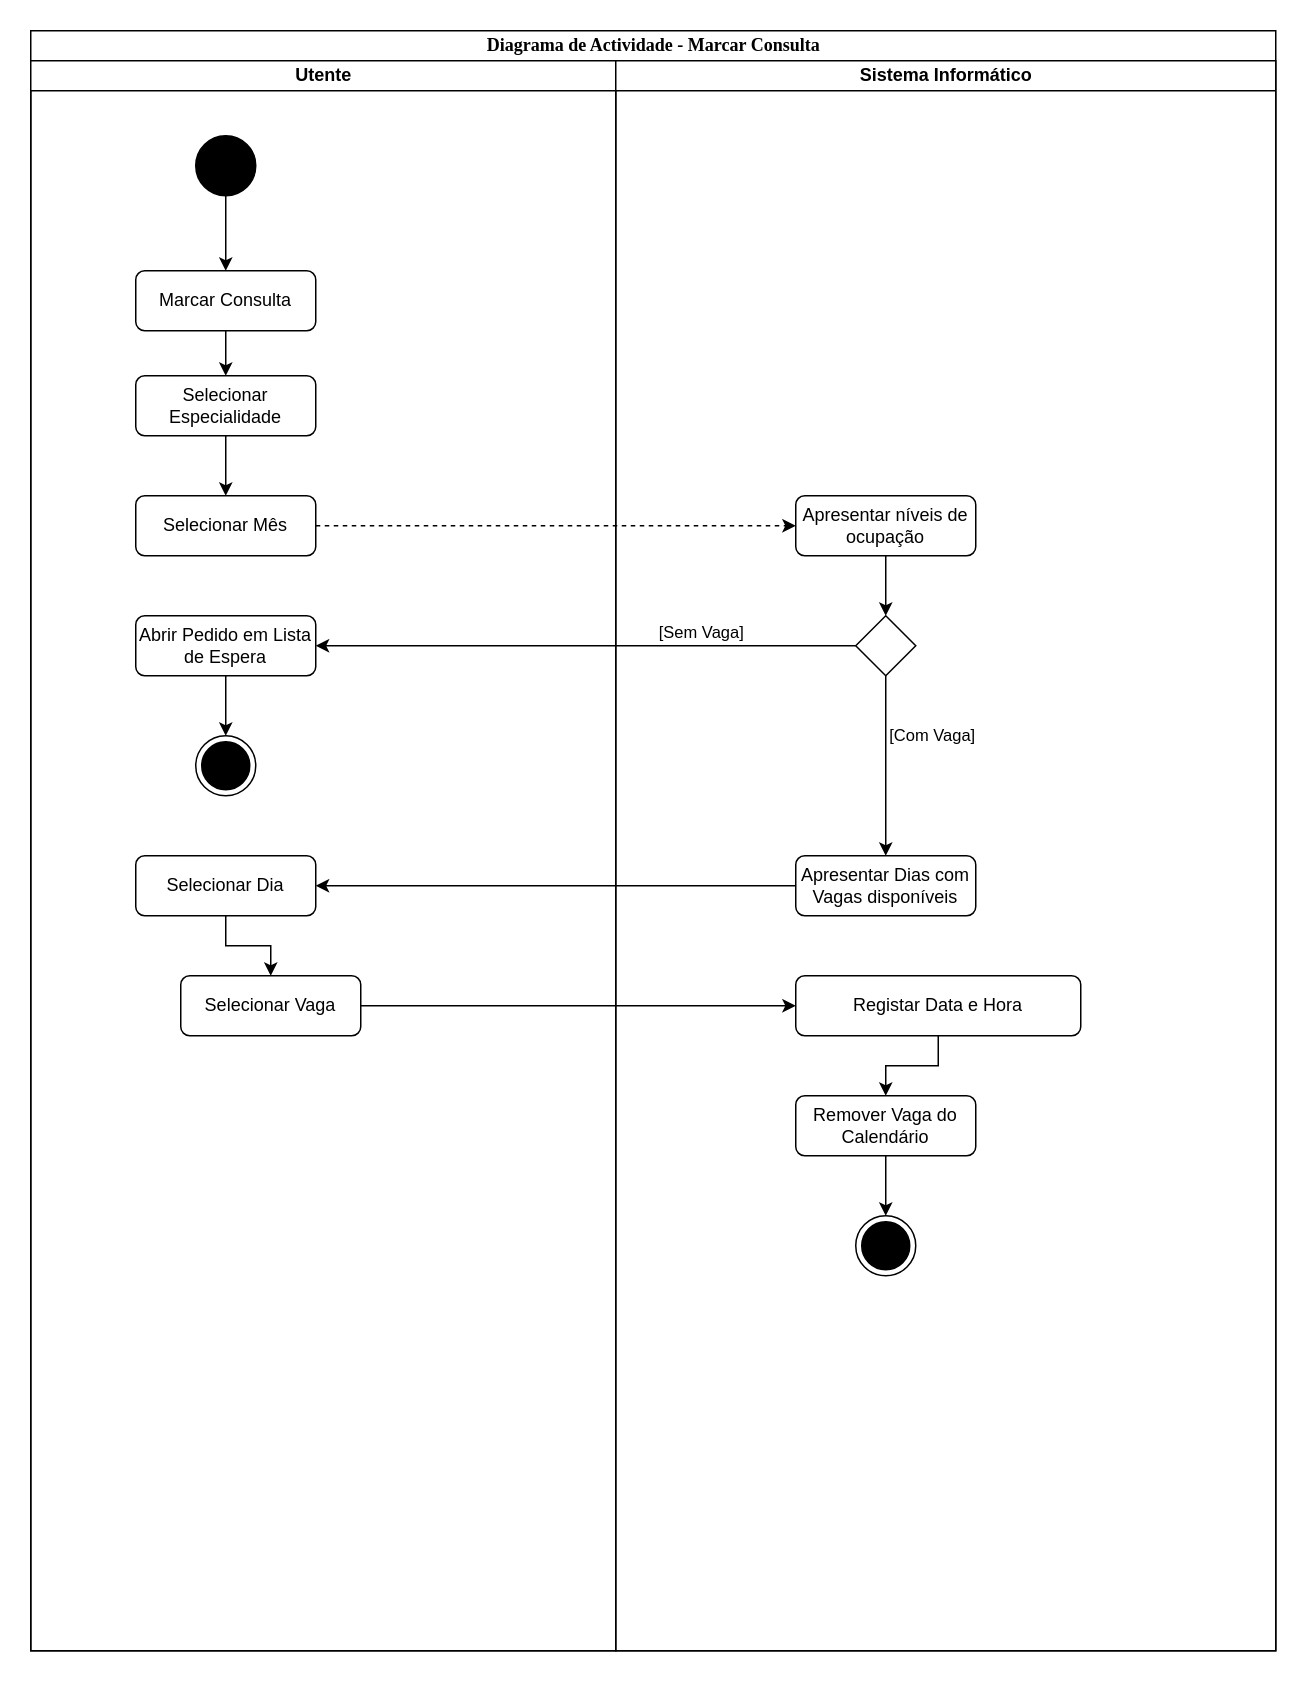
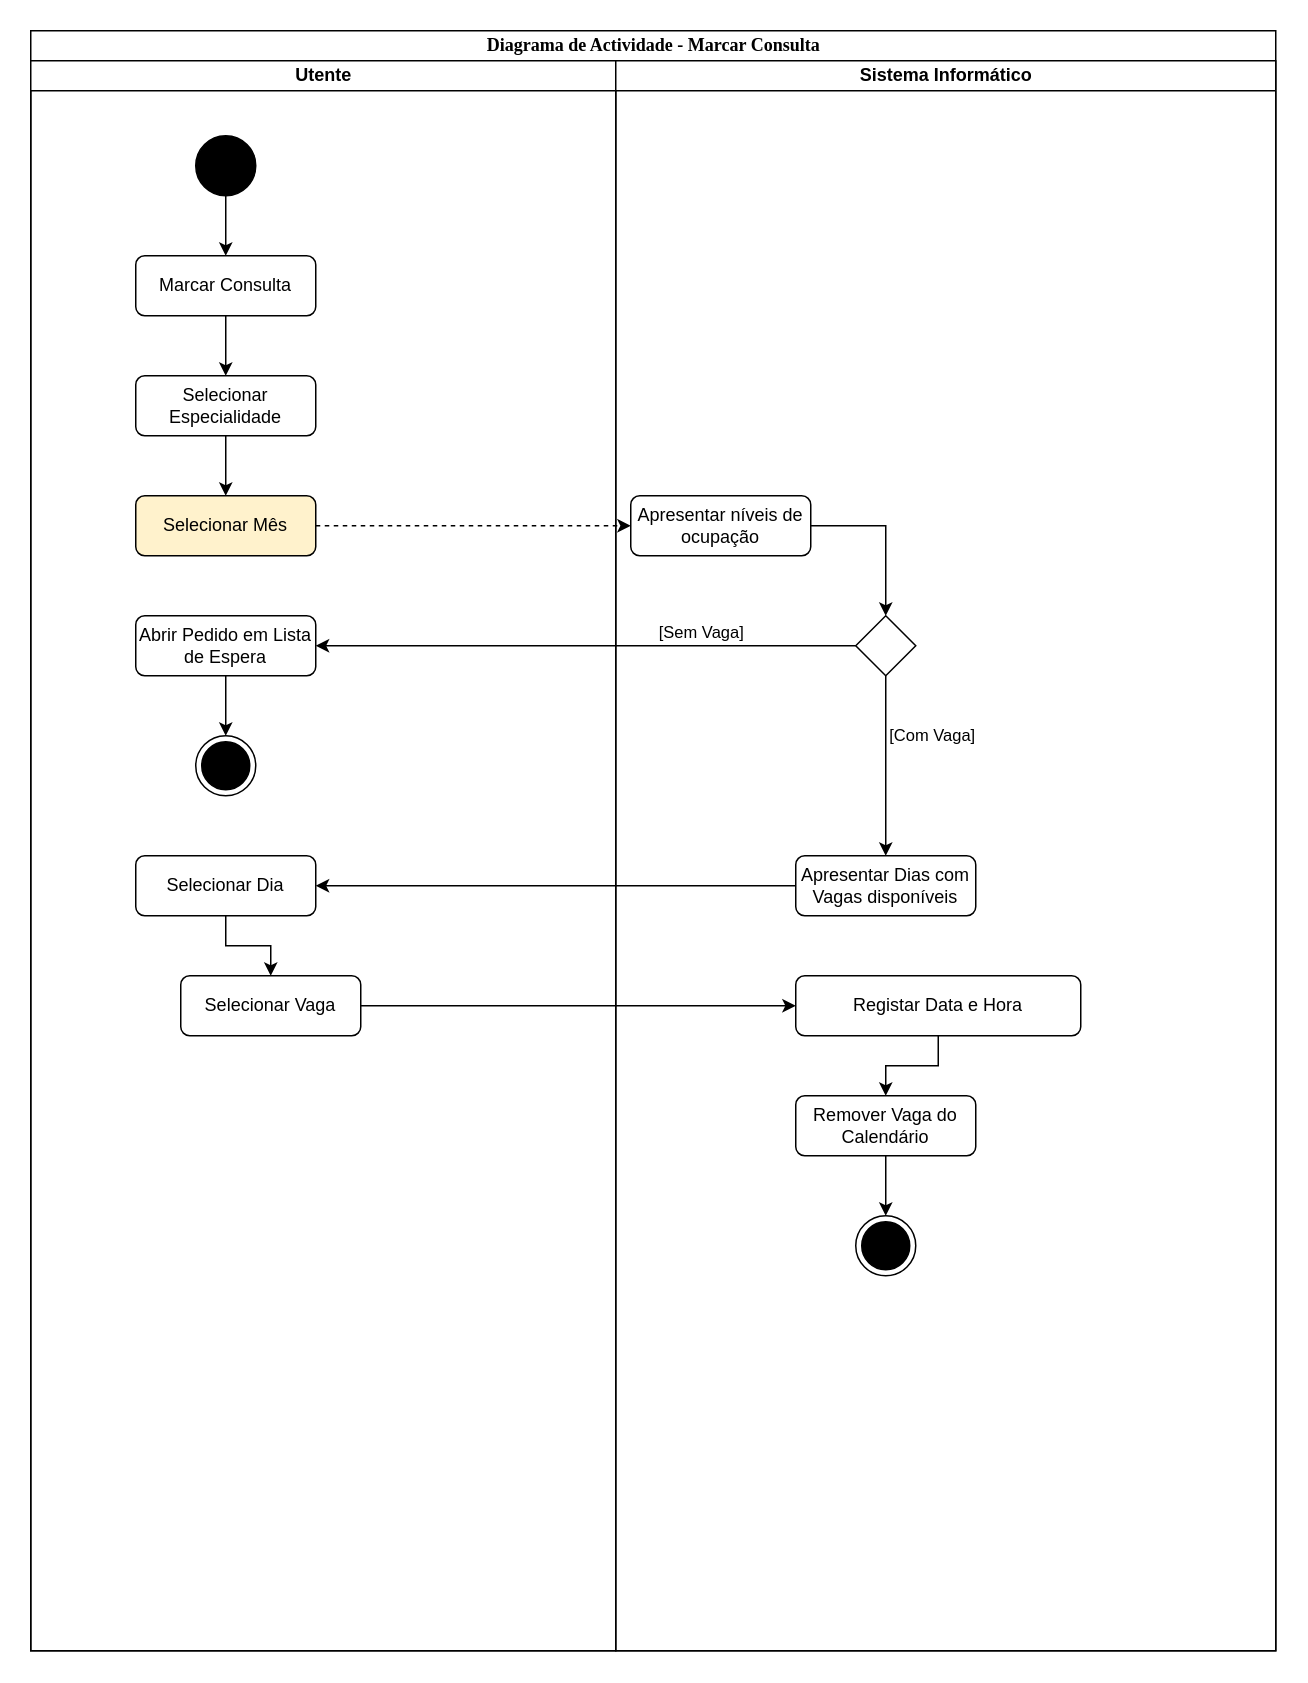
node "Marcar Consulta": moved (226, 301) -> (226, 286)
node "Selecionar Mês": fillcolor #ffffff -> #fff2cc
node "Apresentar níveis de ocupação": moved (886, 526) -> (721, 526)
